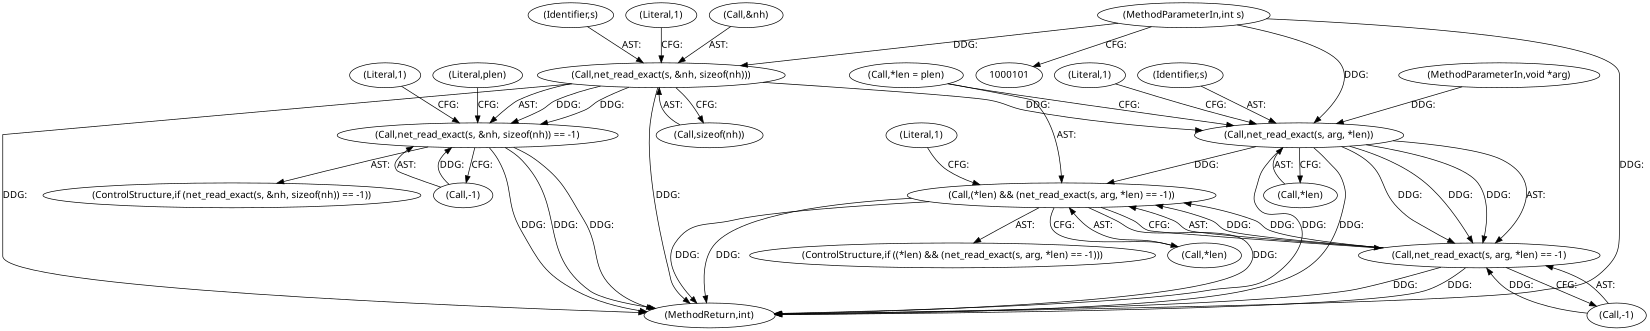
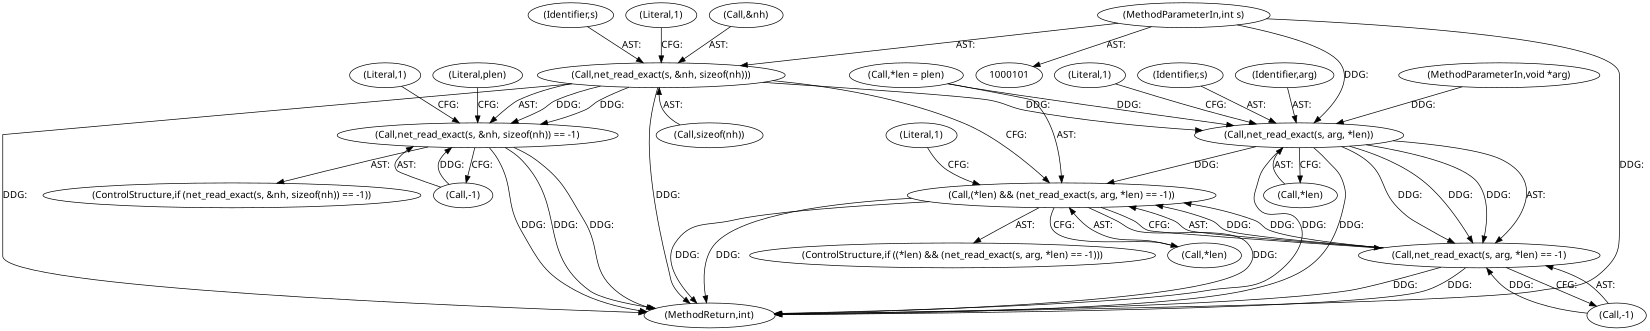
edge "(MethodParameterIn,int s)" -> "(Call,net_read_exact(s, &nh, sizeof(nh)))": label "DDG: " -> "AST: "
edge "(MethodParameterIn,int s)" -> "1000101": label "CFG: " -> "AST: "
node "(Identifier,arg)": added
edge "(Call,net_read_exact(s, &nh, sizeof(nh)))" -> "(Call,sizeof(nh))": now "(Call,net_read_exact(s, &nh, sizeof(nh)))" -> "(Call,(*len) && (net_read_exact(s, arg, *len) == -1))"
edge "(Call,*len = plen)" -> "(Call,net_read_exact(s, arg, *len))": label "CFG: " -> "DDG: "
